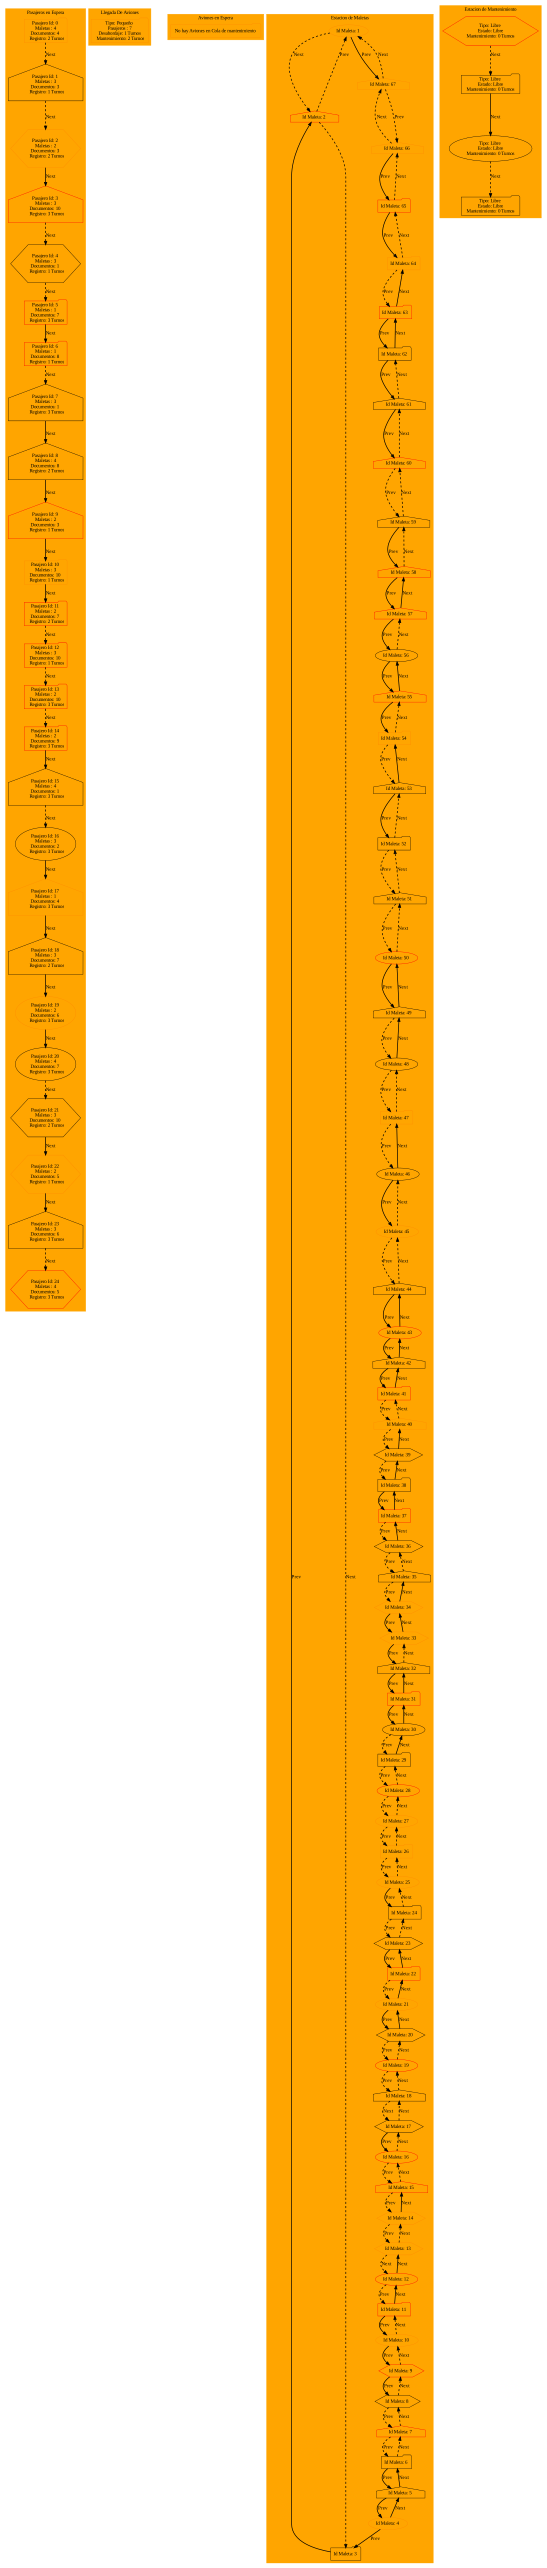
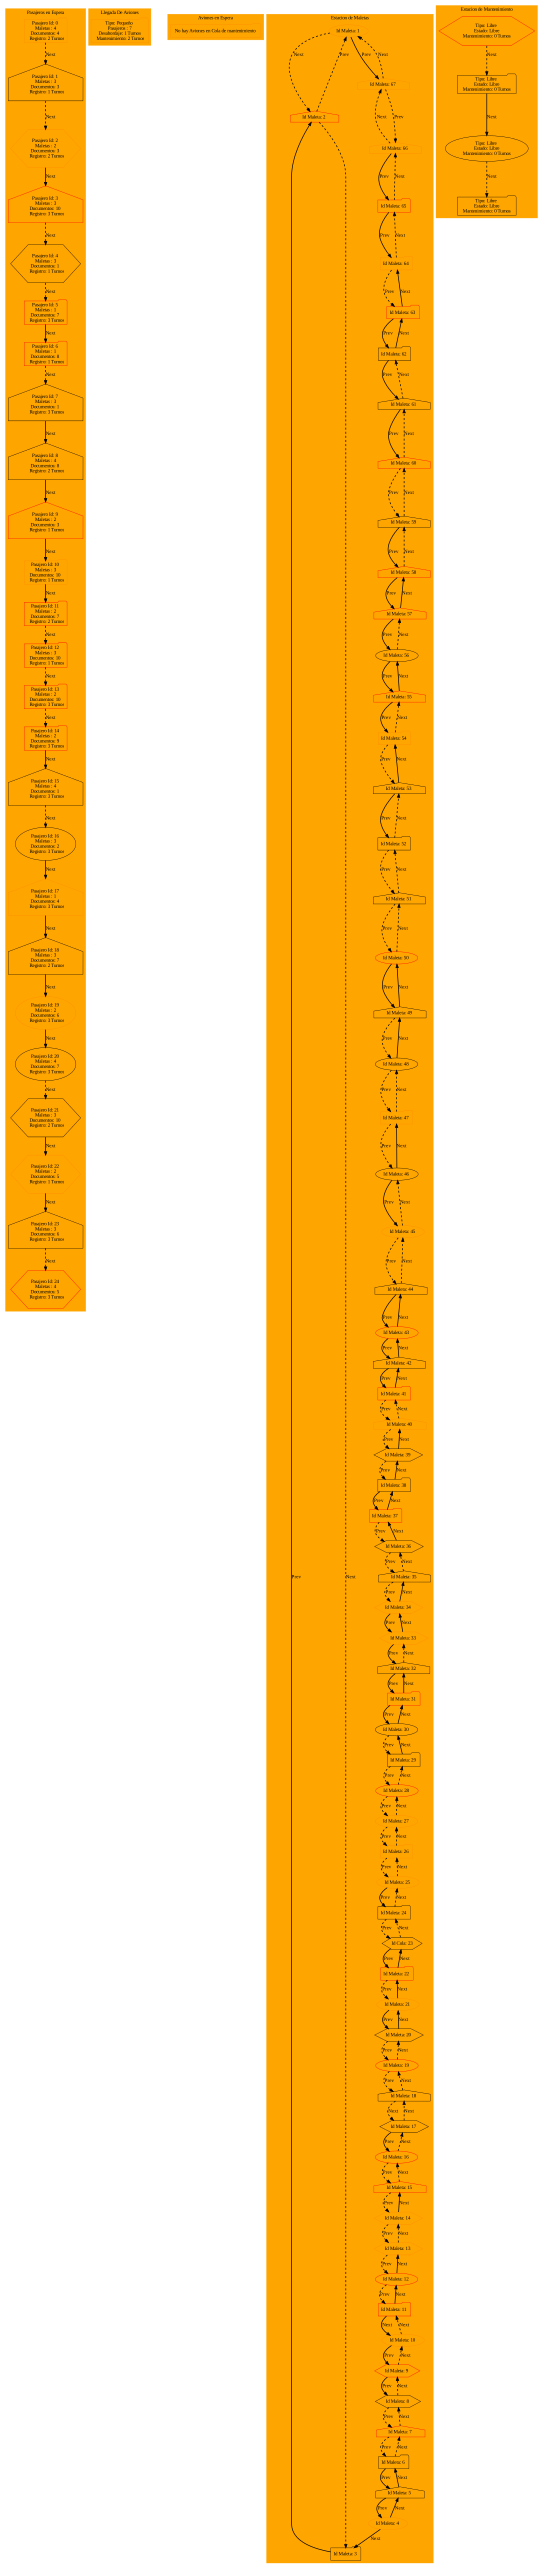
node "Id Maleta: 23": label "Id Maleta: 23" -> "Id Cola: 23"
edge "Id Maleta: 13" -> "Id Maleta: 12": label "Next" -> "Prev"
edge "Id Maleta: 11" -> "Id Maleta: 10": label "Prev" -> "Next"
edge "Id Maleta: 4" -> "Id Maleta: 3": label "Prev" -> "Next"
